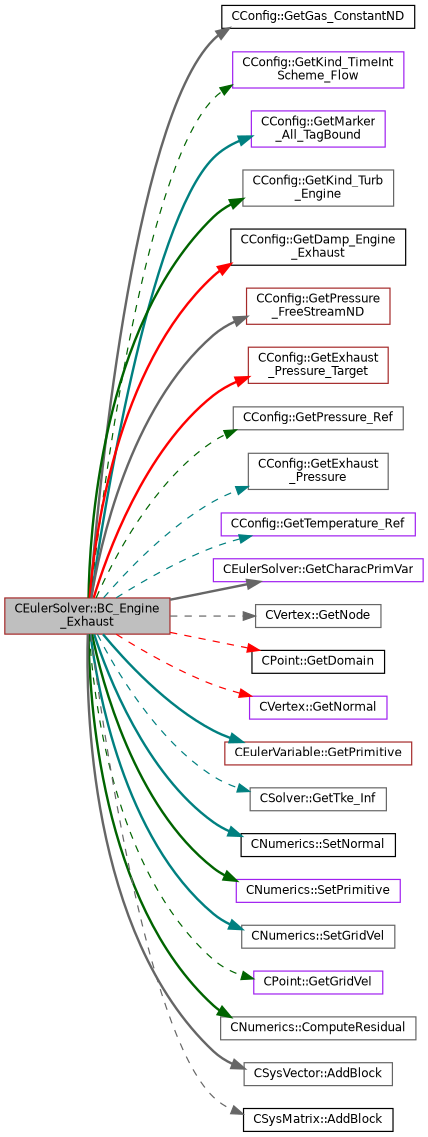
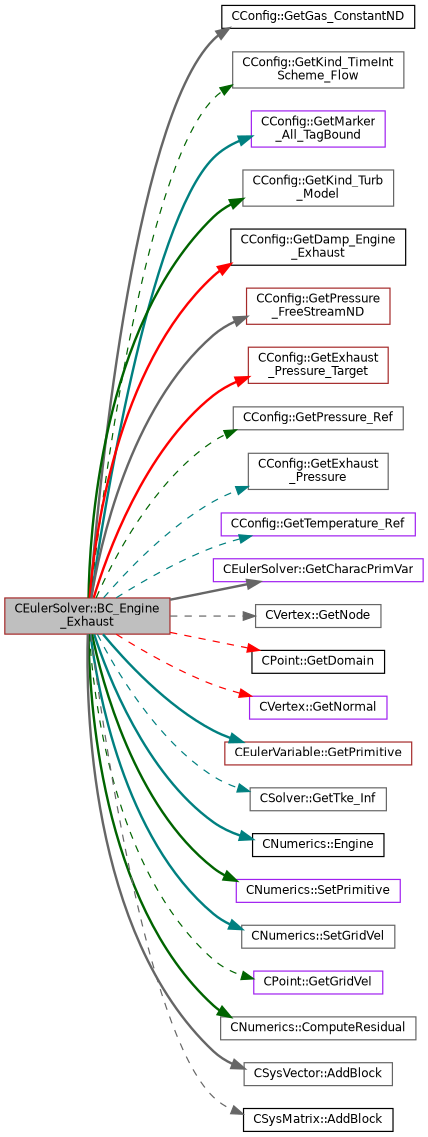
node "CConfig::GetKind_TimeInt Scheme_Flow": color purple -> gray40
node "CConfig::GetKind_Turb _Engine": label "CConfig::GetKind_Turb _Engine" -> "CConfig::GetKind_Turb _Model"
node "CNumerics::SetNormal": label "CNumerics::SetNormal" -> "CNumerics::Engine"
